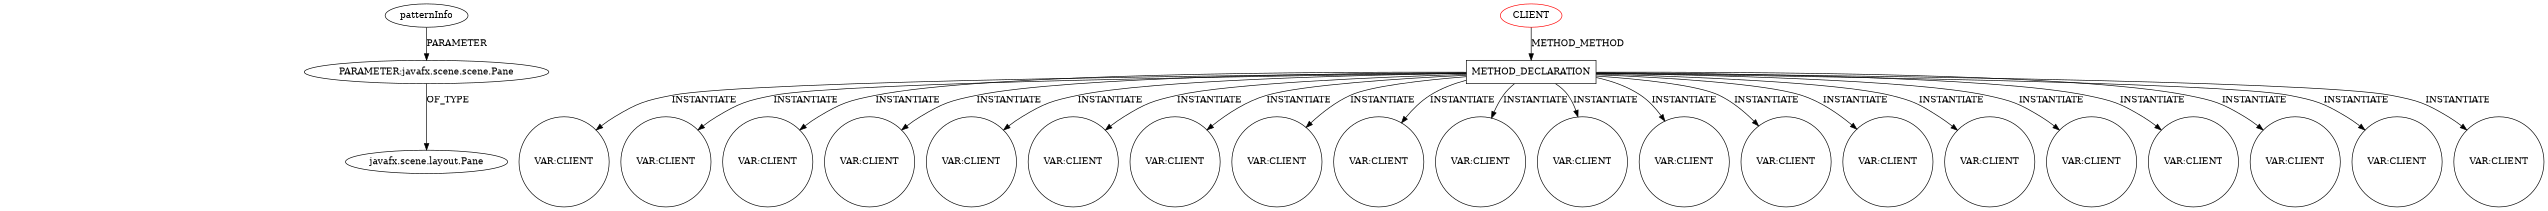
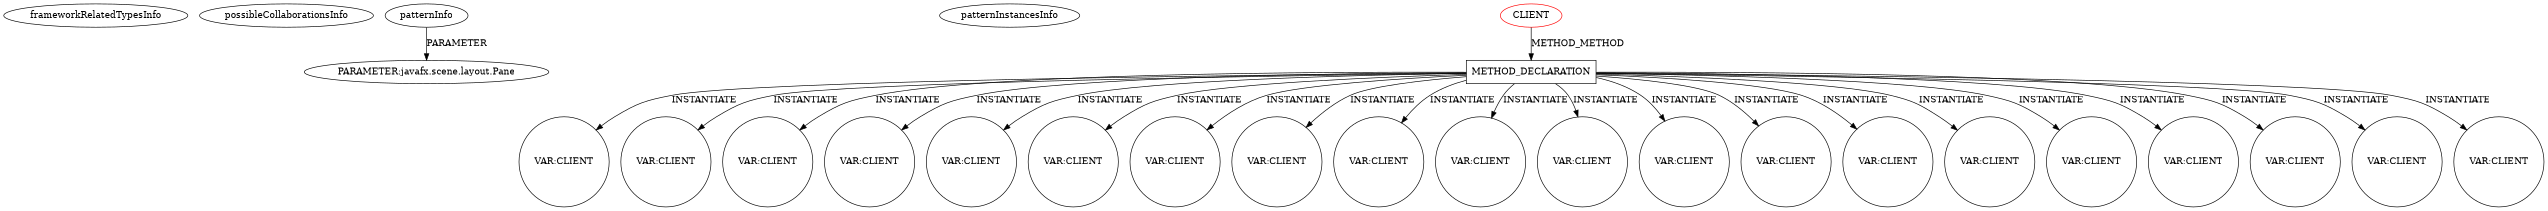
node "frameworkRelatedTypesInfo": added
node "possibleCollaborationsInfo": added
node "patternInstancesInfo": added
node "PARAMETER:javafx.scene.scene.Pane": label "PARAMETER:javafx.scene.scene.Pane" -> "PARAMETER:javafx.scene.layout.Pane"
node "javafx.scene.layout.Pane": removed
